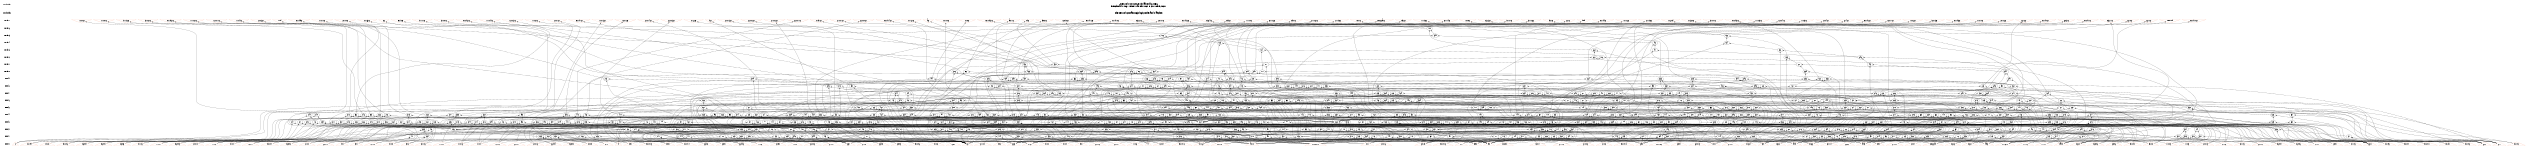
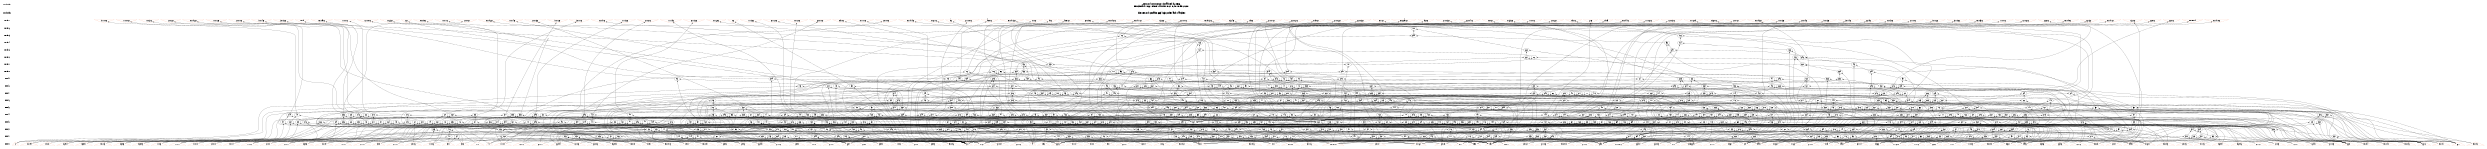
node "704": removed
